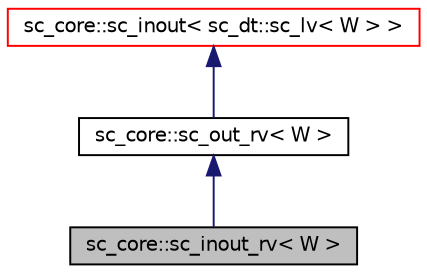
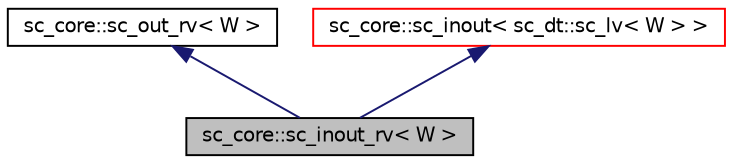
edge "sc_core::sc_out_rv< W >" -> "sc_core::sc_inout< sc_dt::sc_lv< W > >": now "sc_core::sc_inout_rv< W >" -> "sc_core::sc_inout< sc_dt::sc_lv< W > >"
